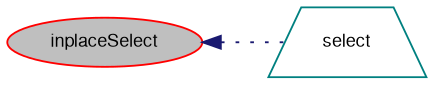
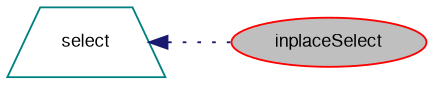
edge "select" -> "inplaceSelect": reversed
